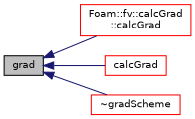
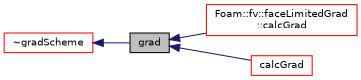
node "Foam::fv::calcGrad ::calcGrad": label "Foam::fv::calcGrad ::calcGrad" -> "Foam::fv::faceLimitedGrad ::calcGrad"
edge "~gradScheme" -> "grad": reversed
